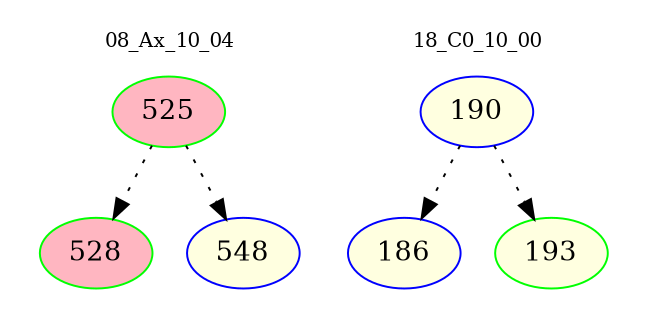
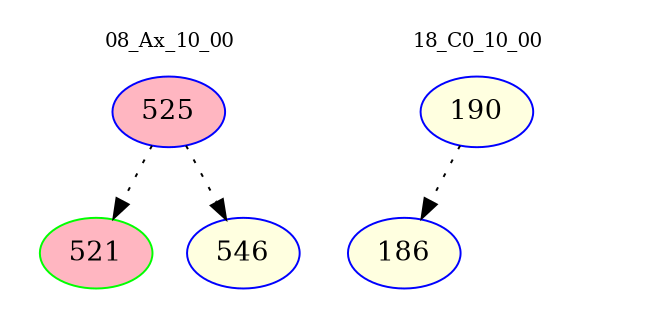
cluster "08_Ax_10_04": label "08_Ax_10_04" -> "08_Ax_10_00"
node "525": color green -> blue
node "528": label "528" -> "521"
node "548": label "548" -> "546"
node "193": removed
